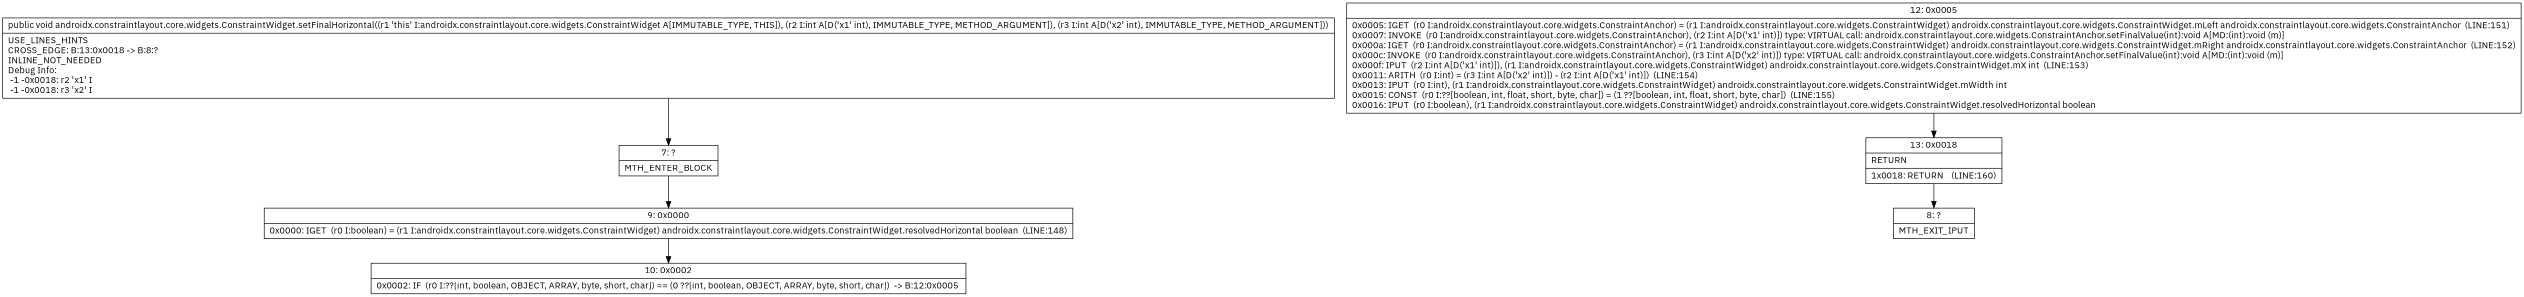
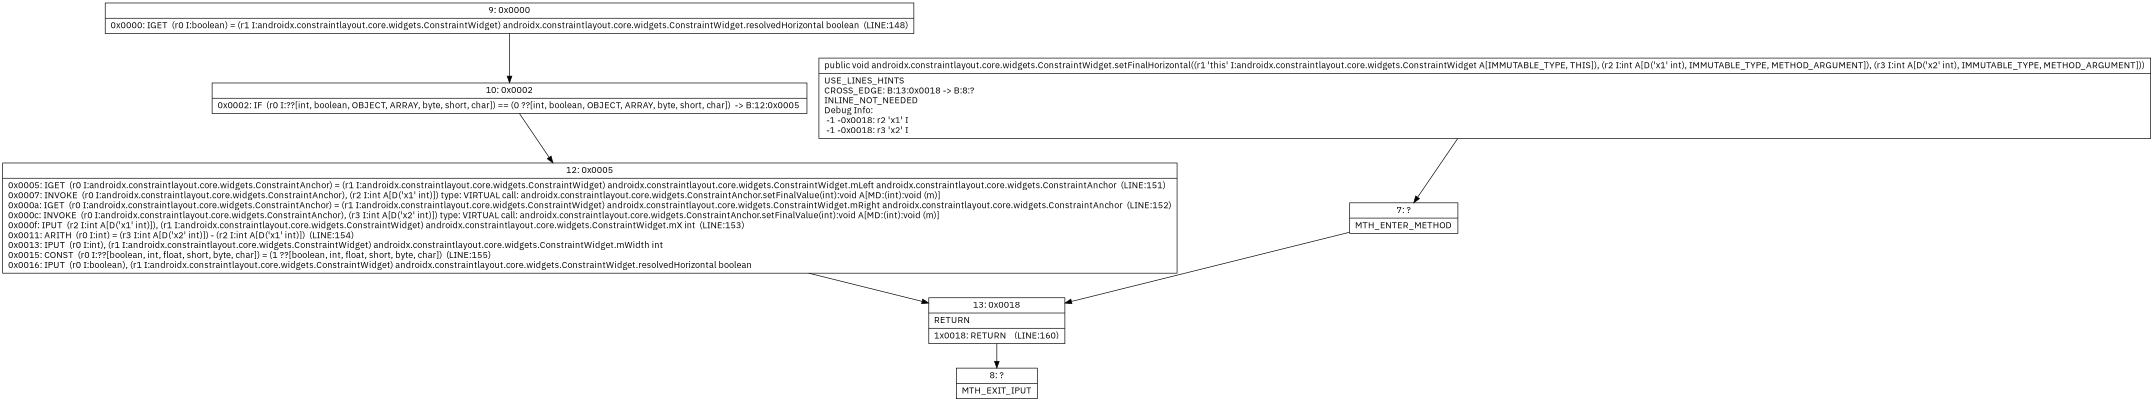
edge "10: 0x0002" -> "12: 0x0005": added
node "7: ?": text "MTH_ENTER_BLOCK" -> "MTH_ENTER_METHOD"
edge "7: ?" -> "9: 0x0000": now "7: ?" -> "13: 0x0018"
